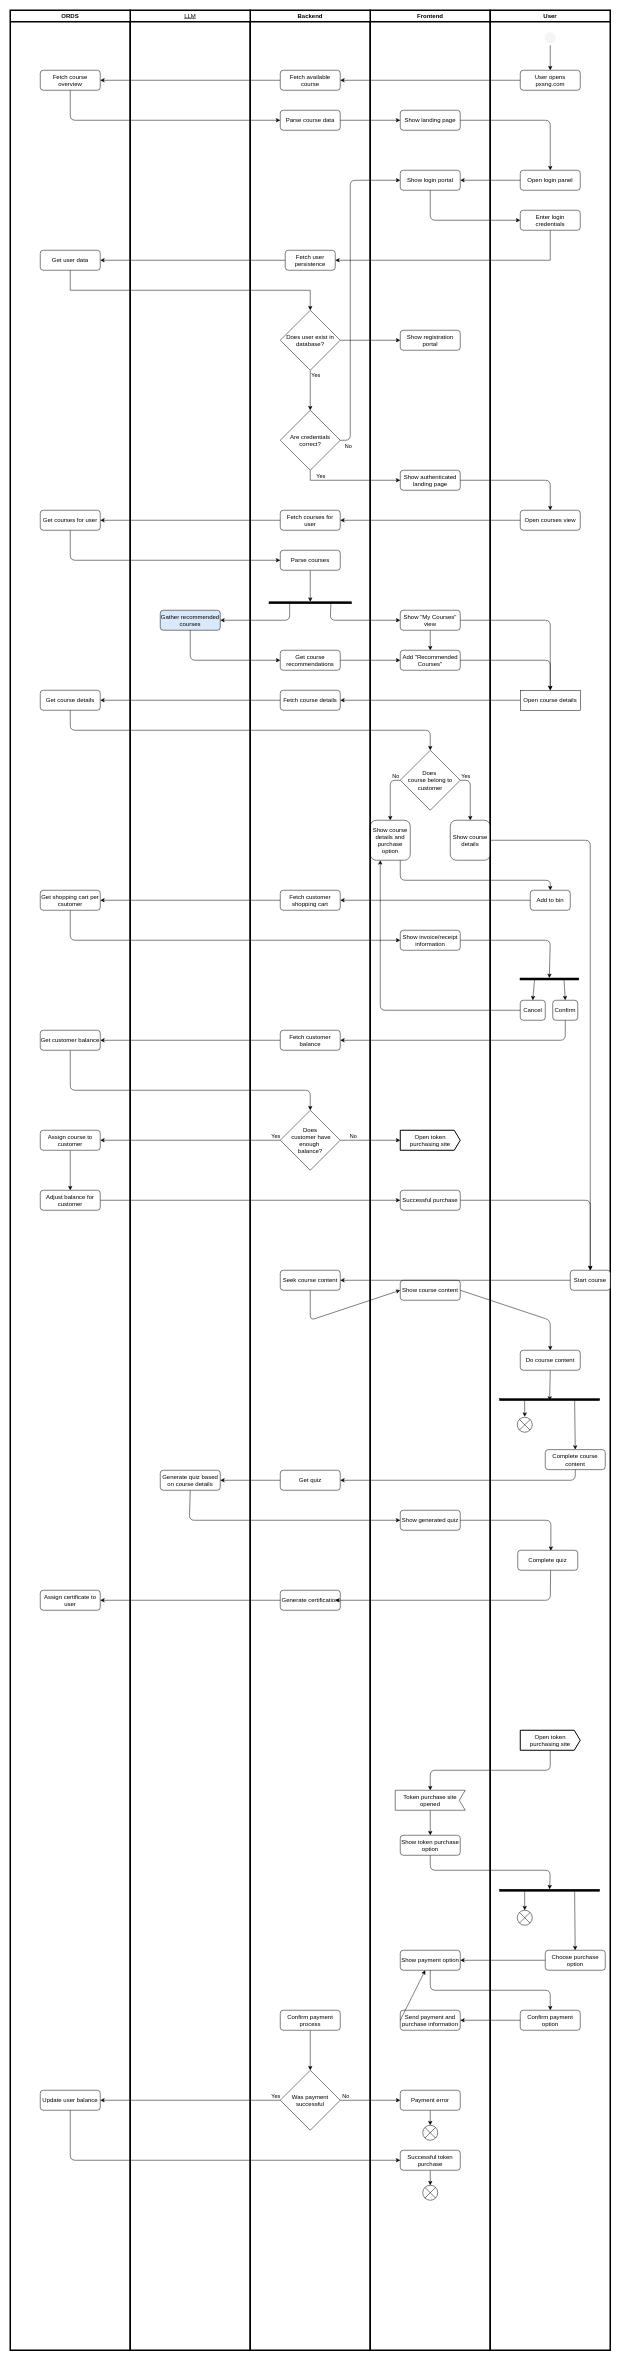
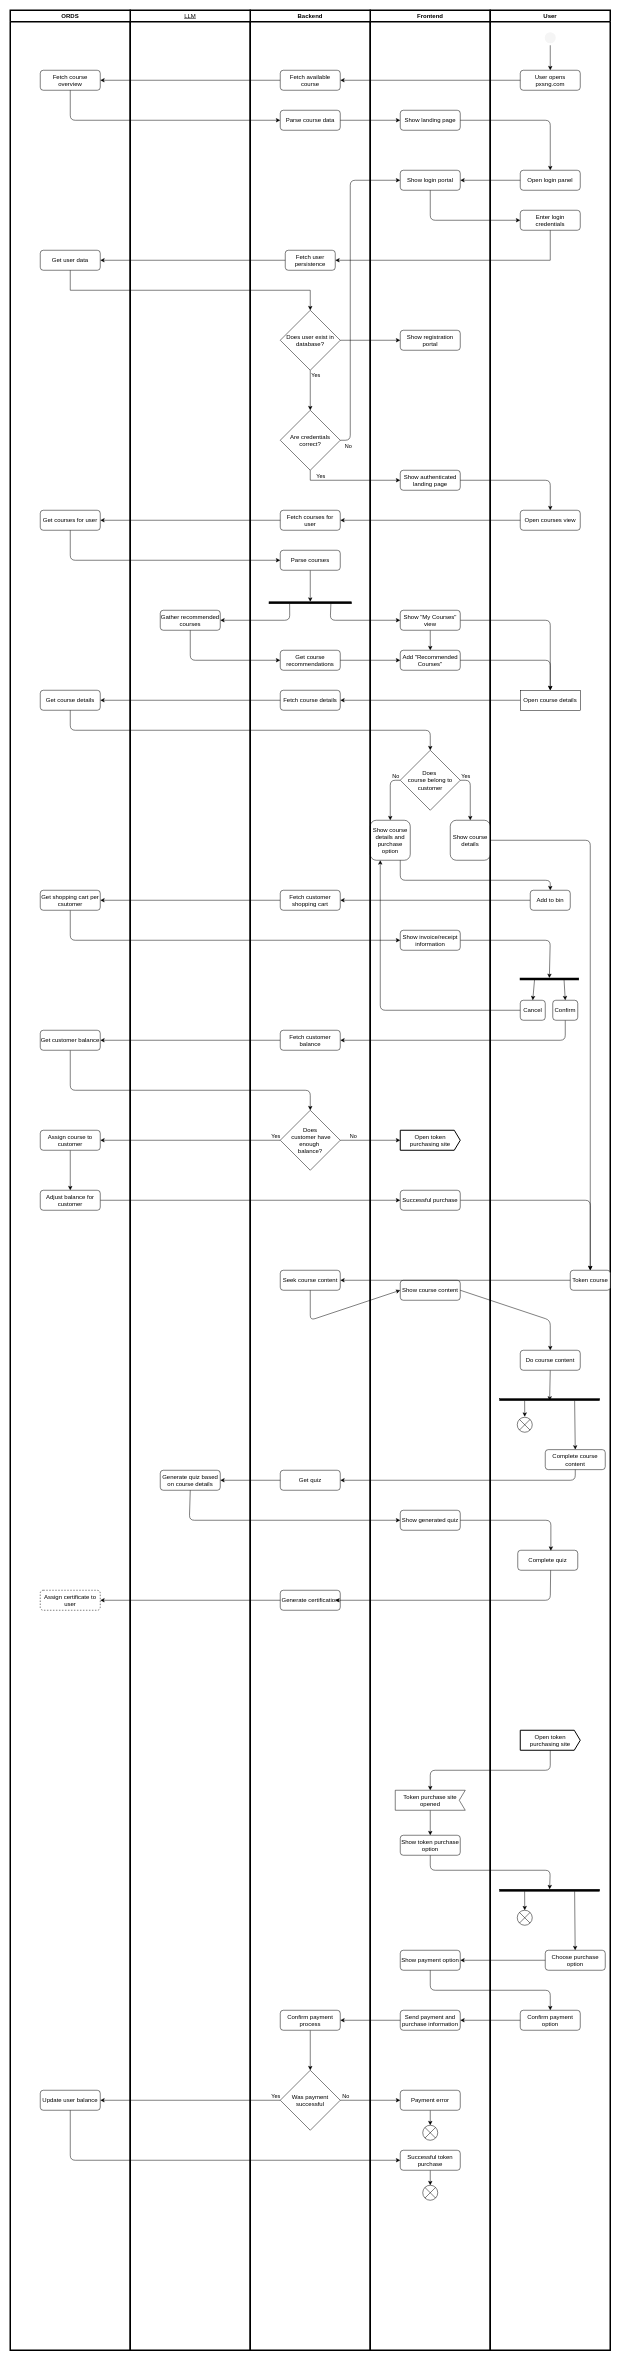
node "Gather recommended courses": fillcolor #dae8fc -> #ffffff
node "Start course": label "Start course" -> "Token course"
node "Assign certificate to user": style solid -> dashed
edge "Send payment and purchase information" -> "Show payment option": now "Send payment and purchase information" -> "Confirm payment process"
